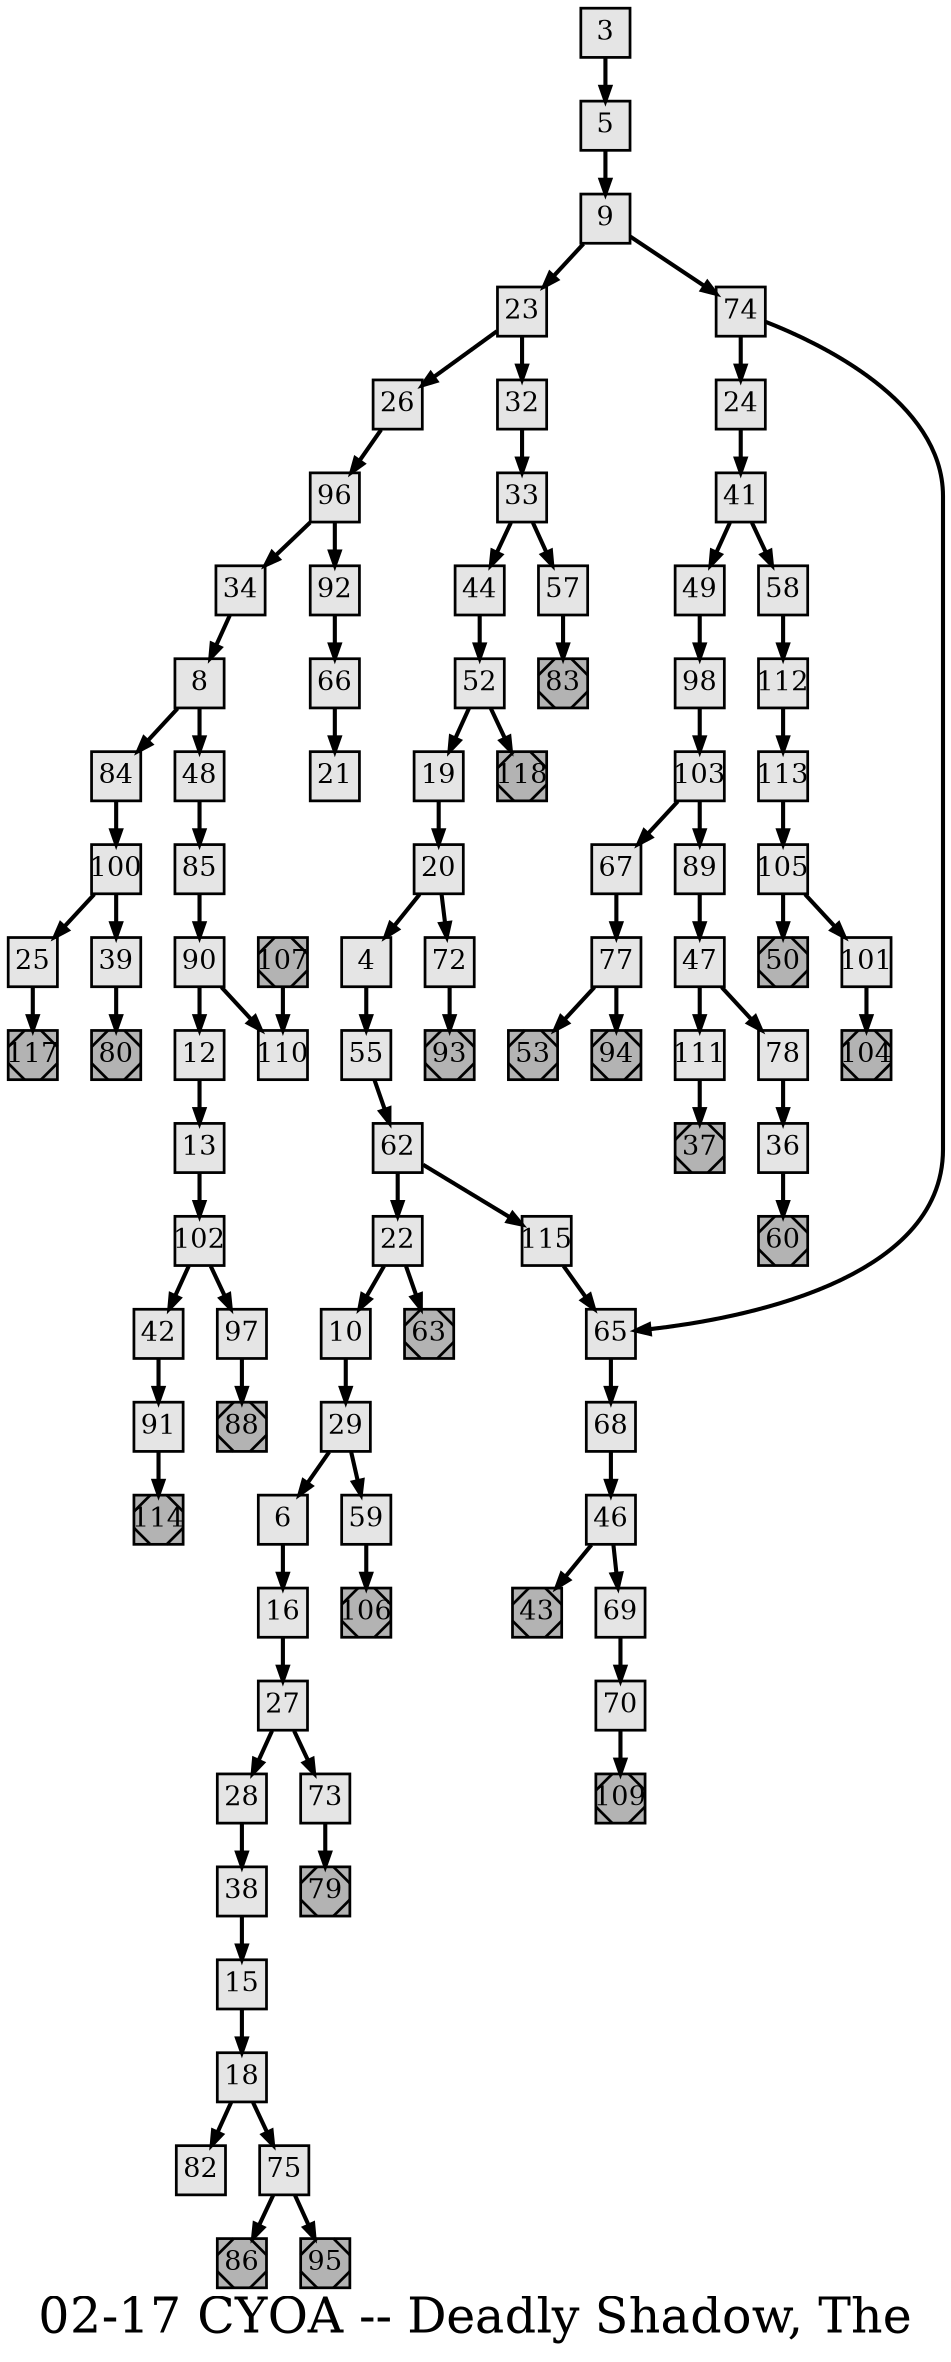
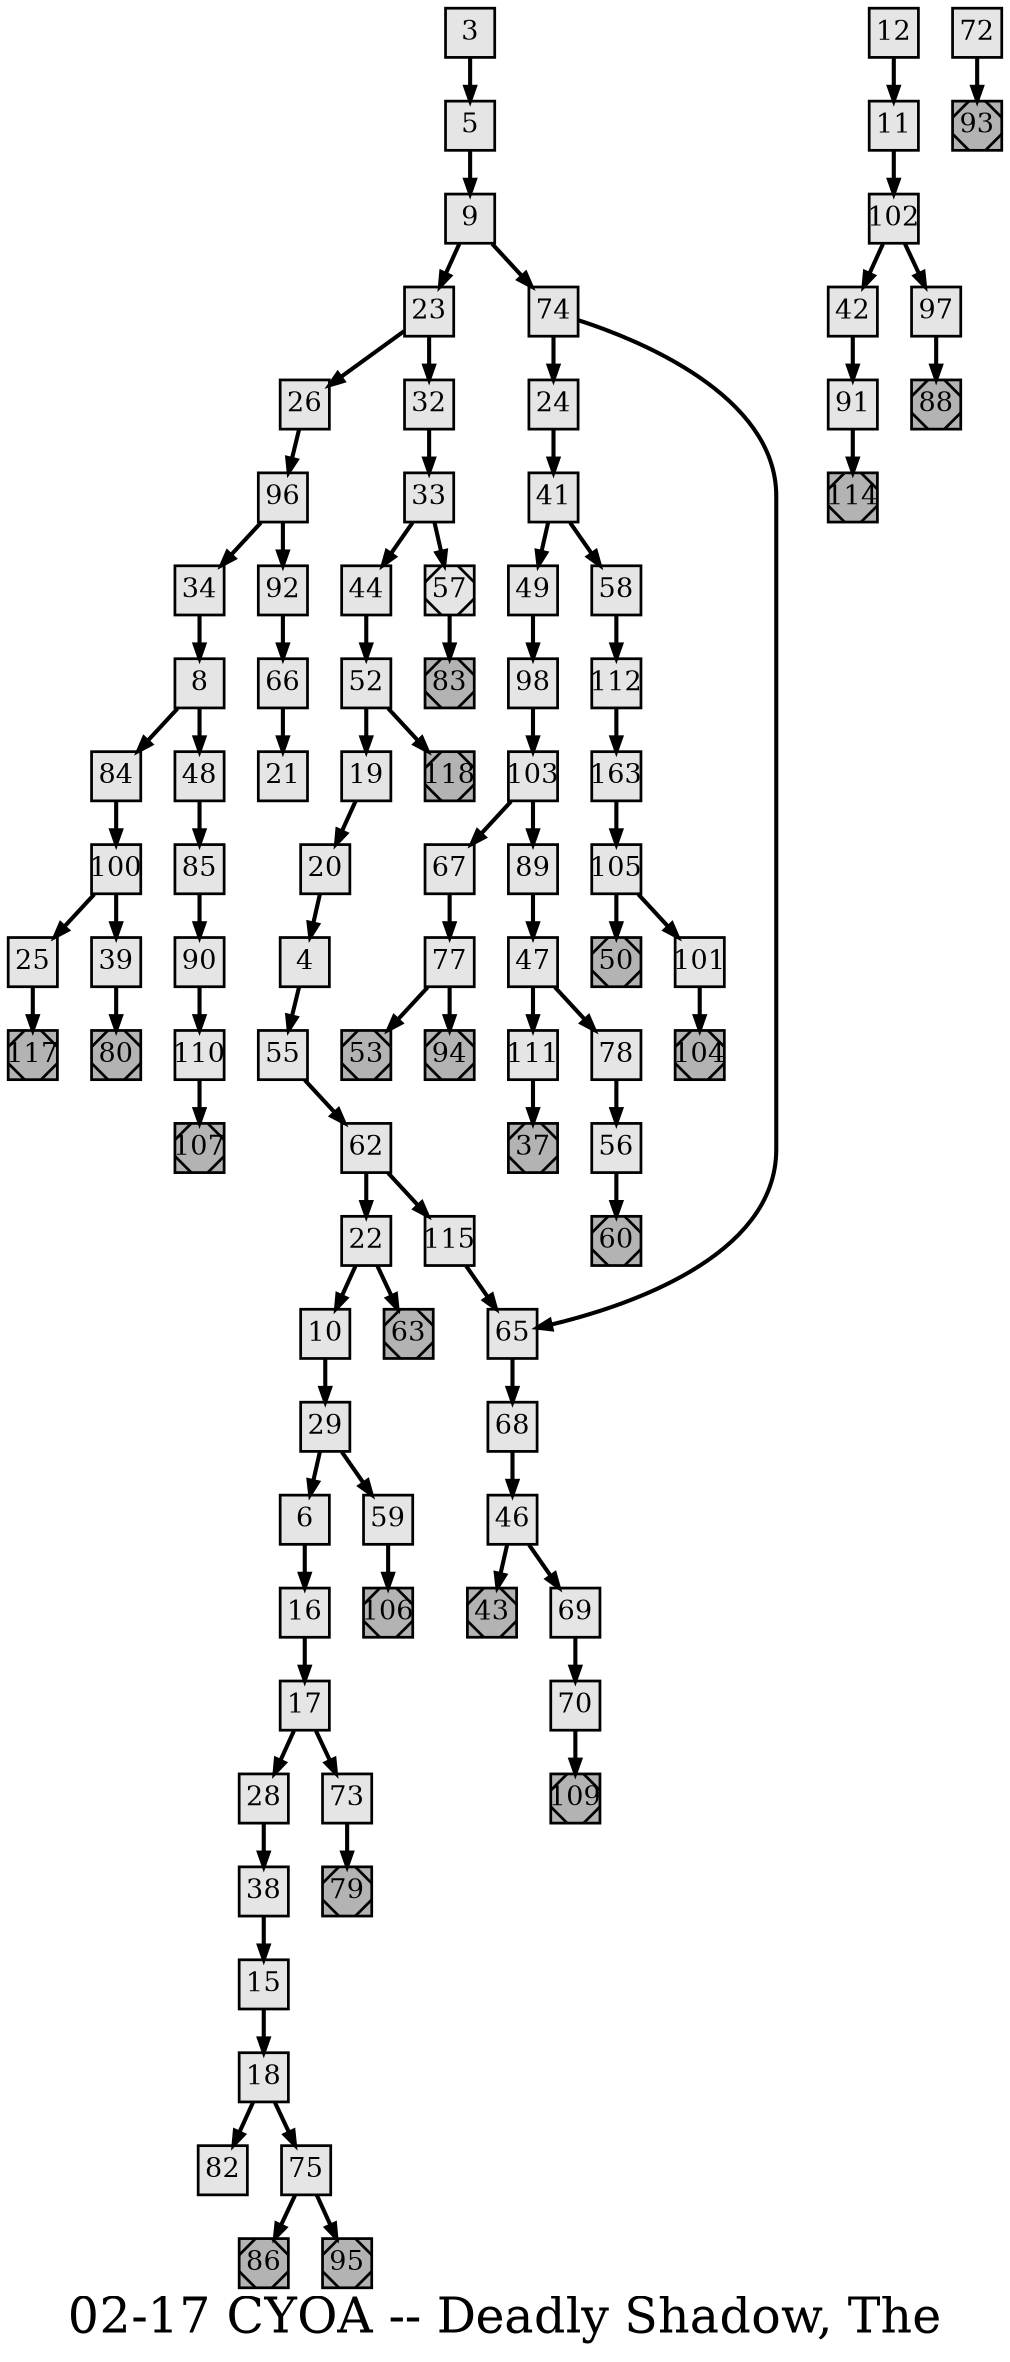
node "57": shape box -> Msquare
node "113": label "113" -> "163"
edge "20" -> "72": removed
edge "90" -> "12": removed
edge "107" -> "110": reversed
node "13": label "13" -> "11"
node "36": label "36" -> "56"
node "27": label "27" -> "17"
